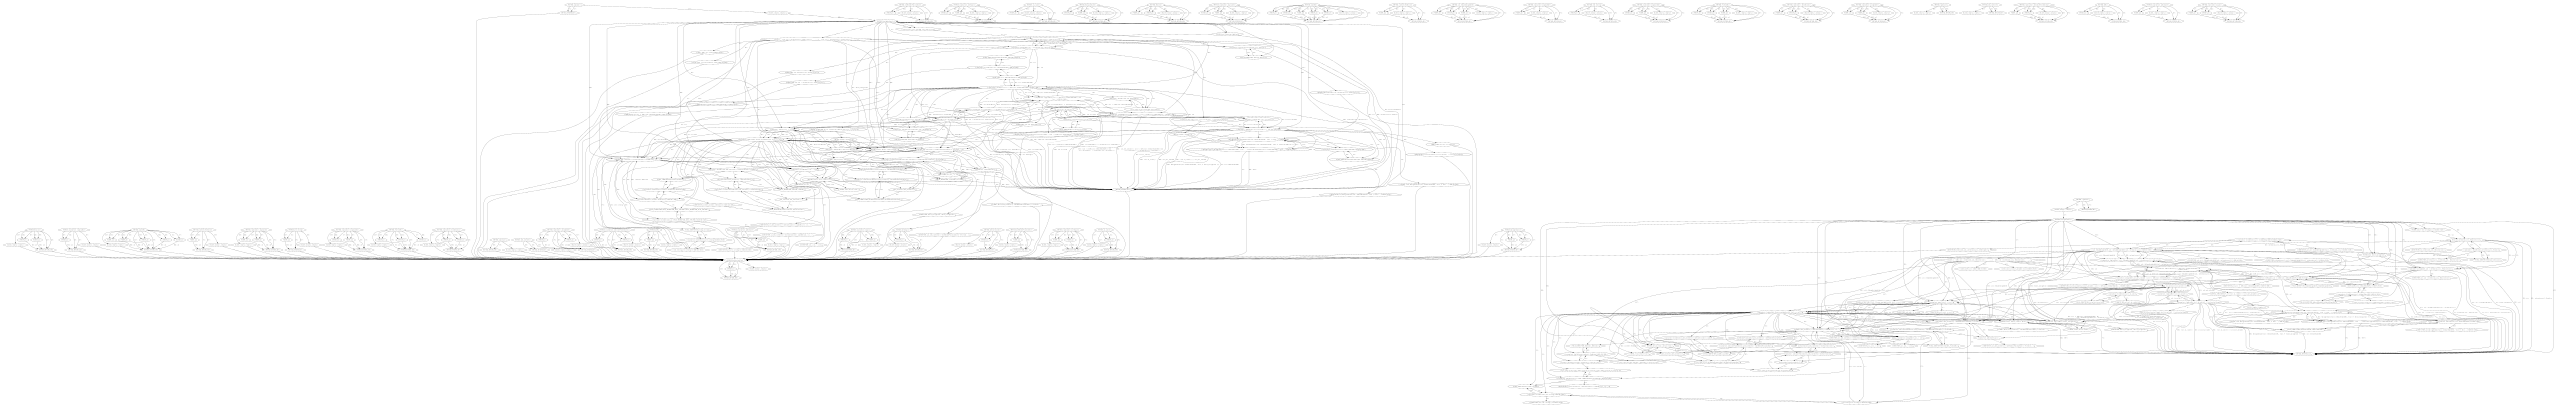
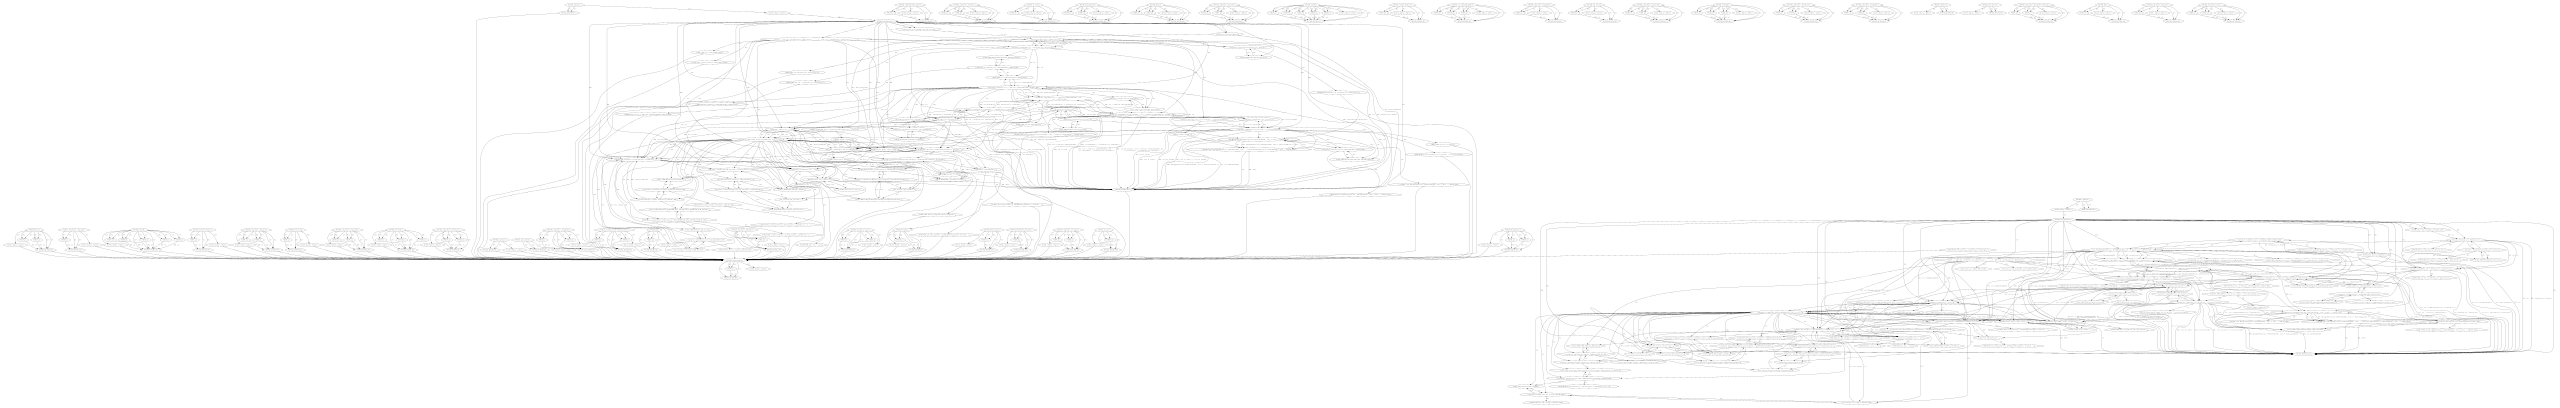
edge "<(<operator>.fieldAccess,url::IsSameOriginWith)<SUB>6</SUB>>" -> "(IDENTIFIER,extension_url_,extension_url_.GetOrigin())": now "<(<operator>.fieldAccess,url::IsSameOriginWith)<SUB>6</SUB>>" -> "(FIELD_IDENTIFIER,IsSameOriginWith,IsSameOriginWith)"
